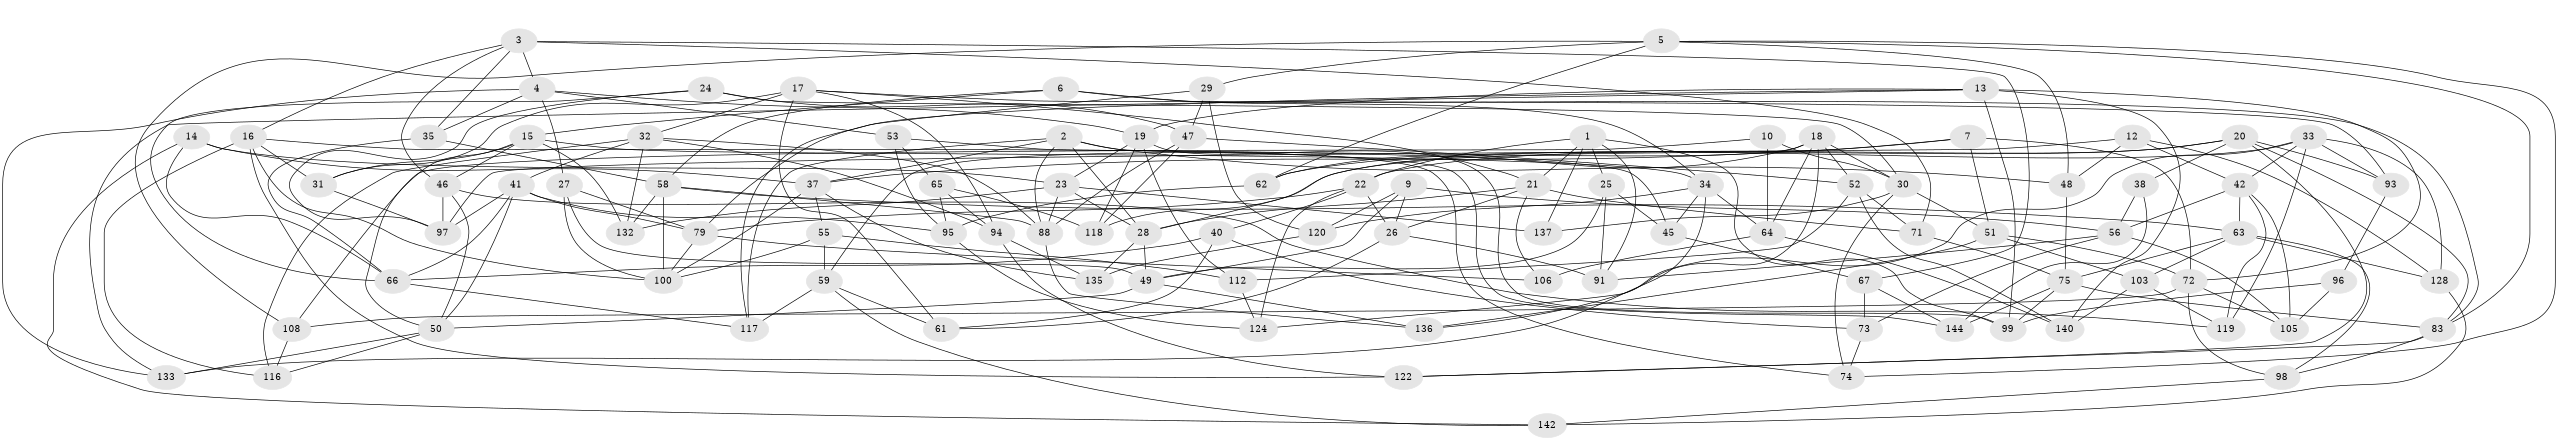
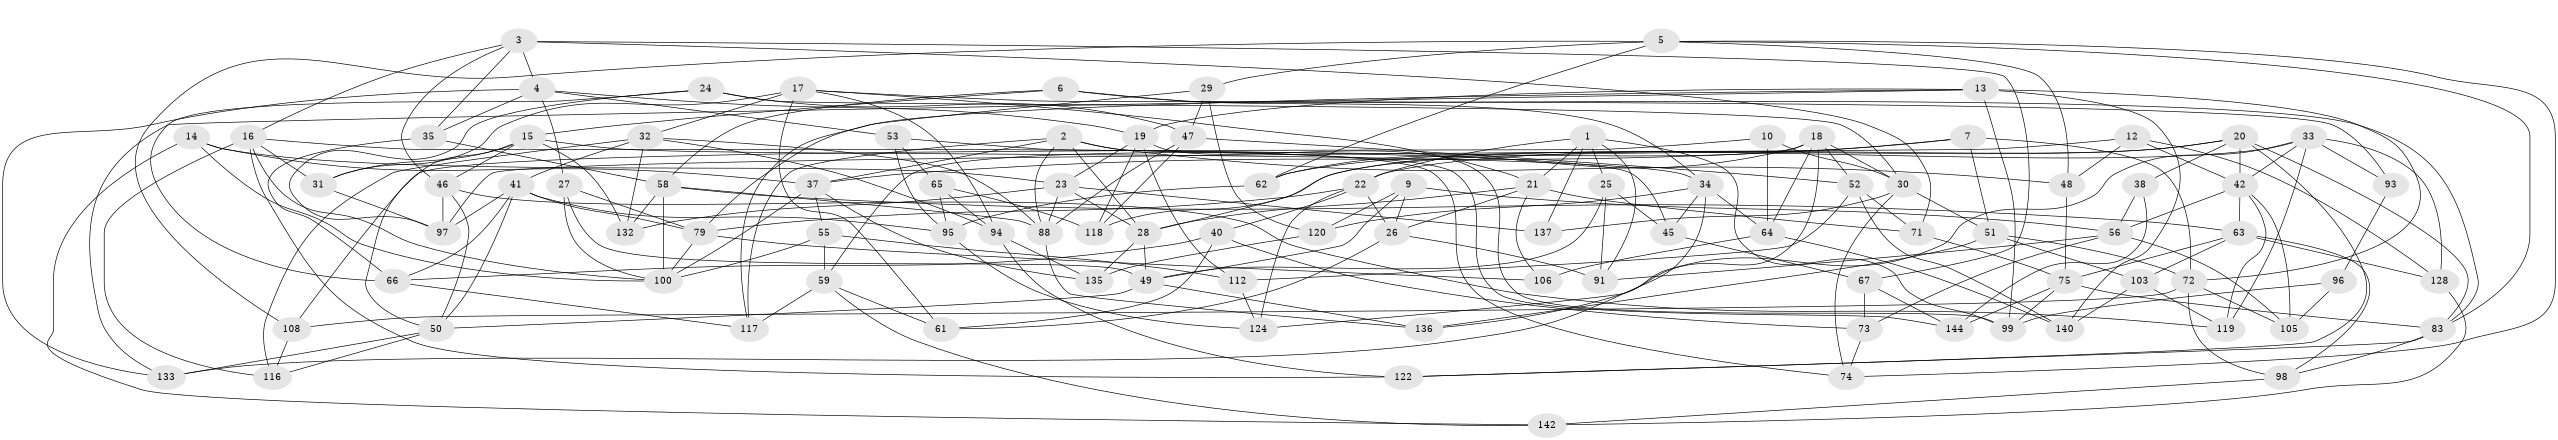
edge "20" -- "93": now "20" -- "42"
edge "14" -- "66": now "14" -- "100"
